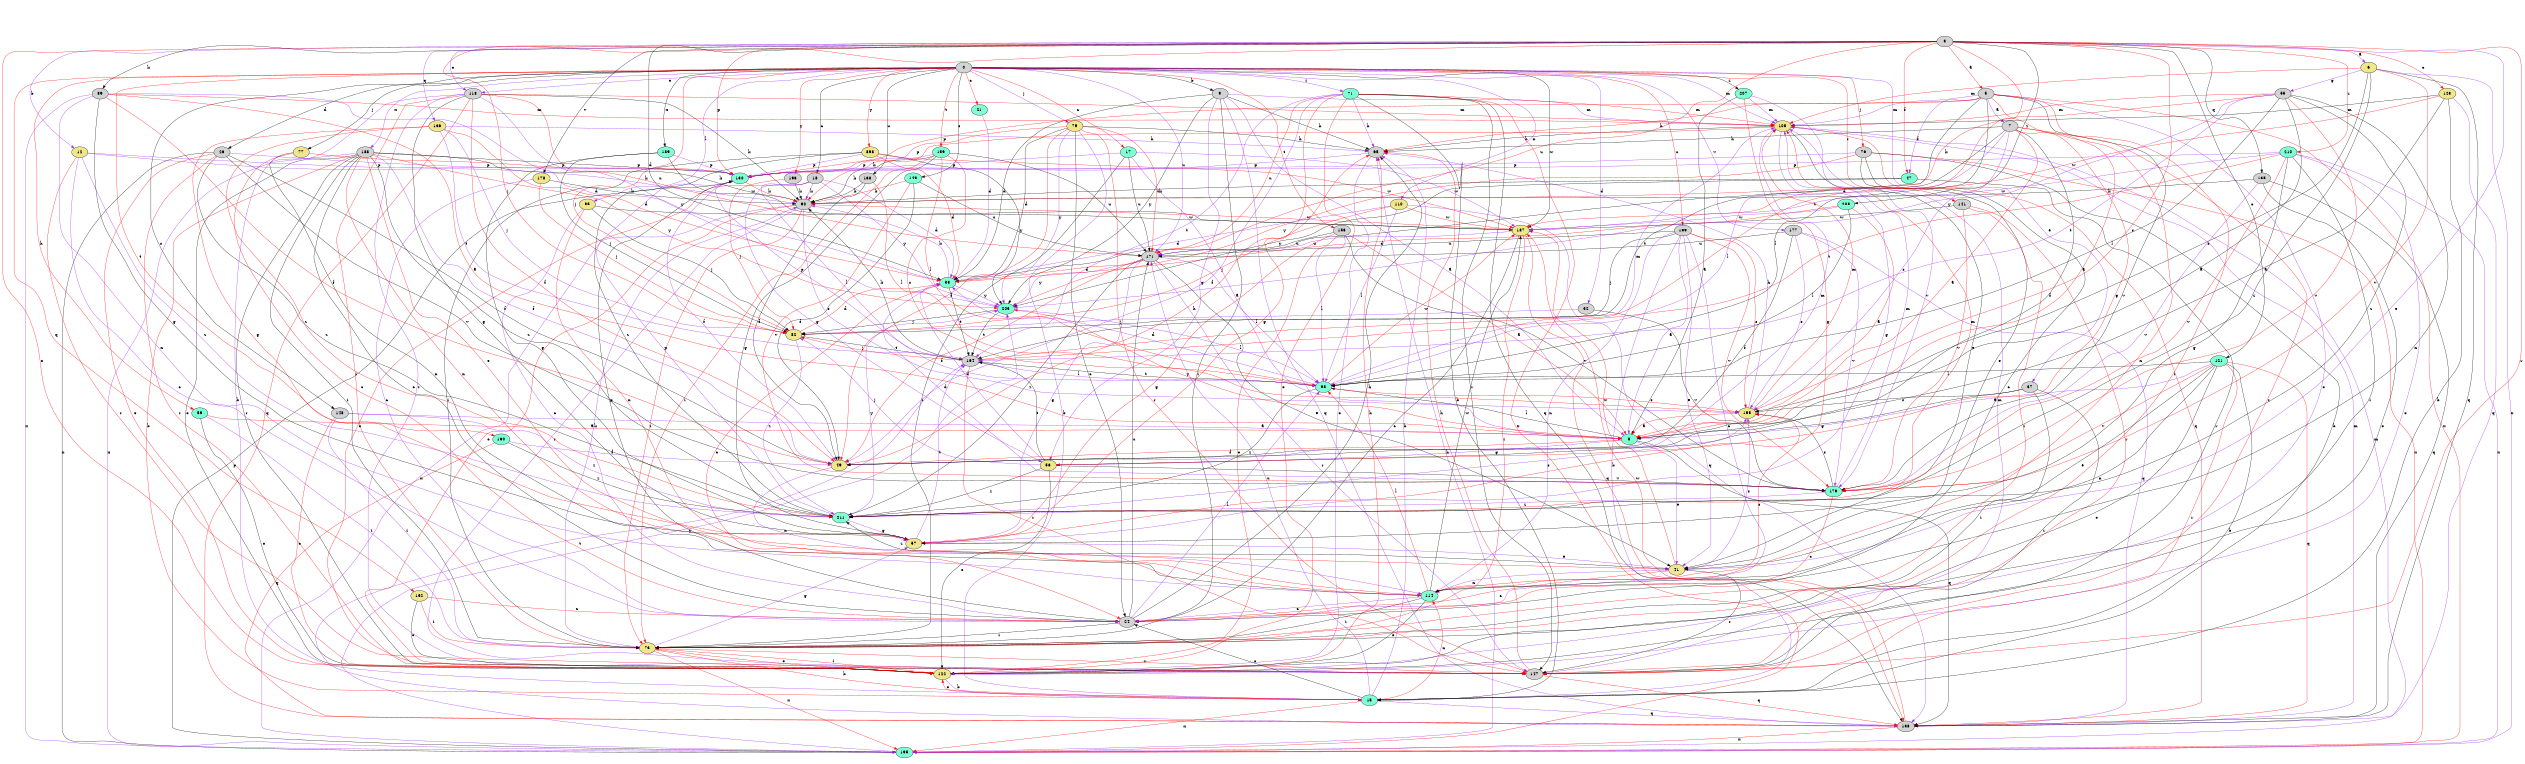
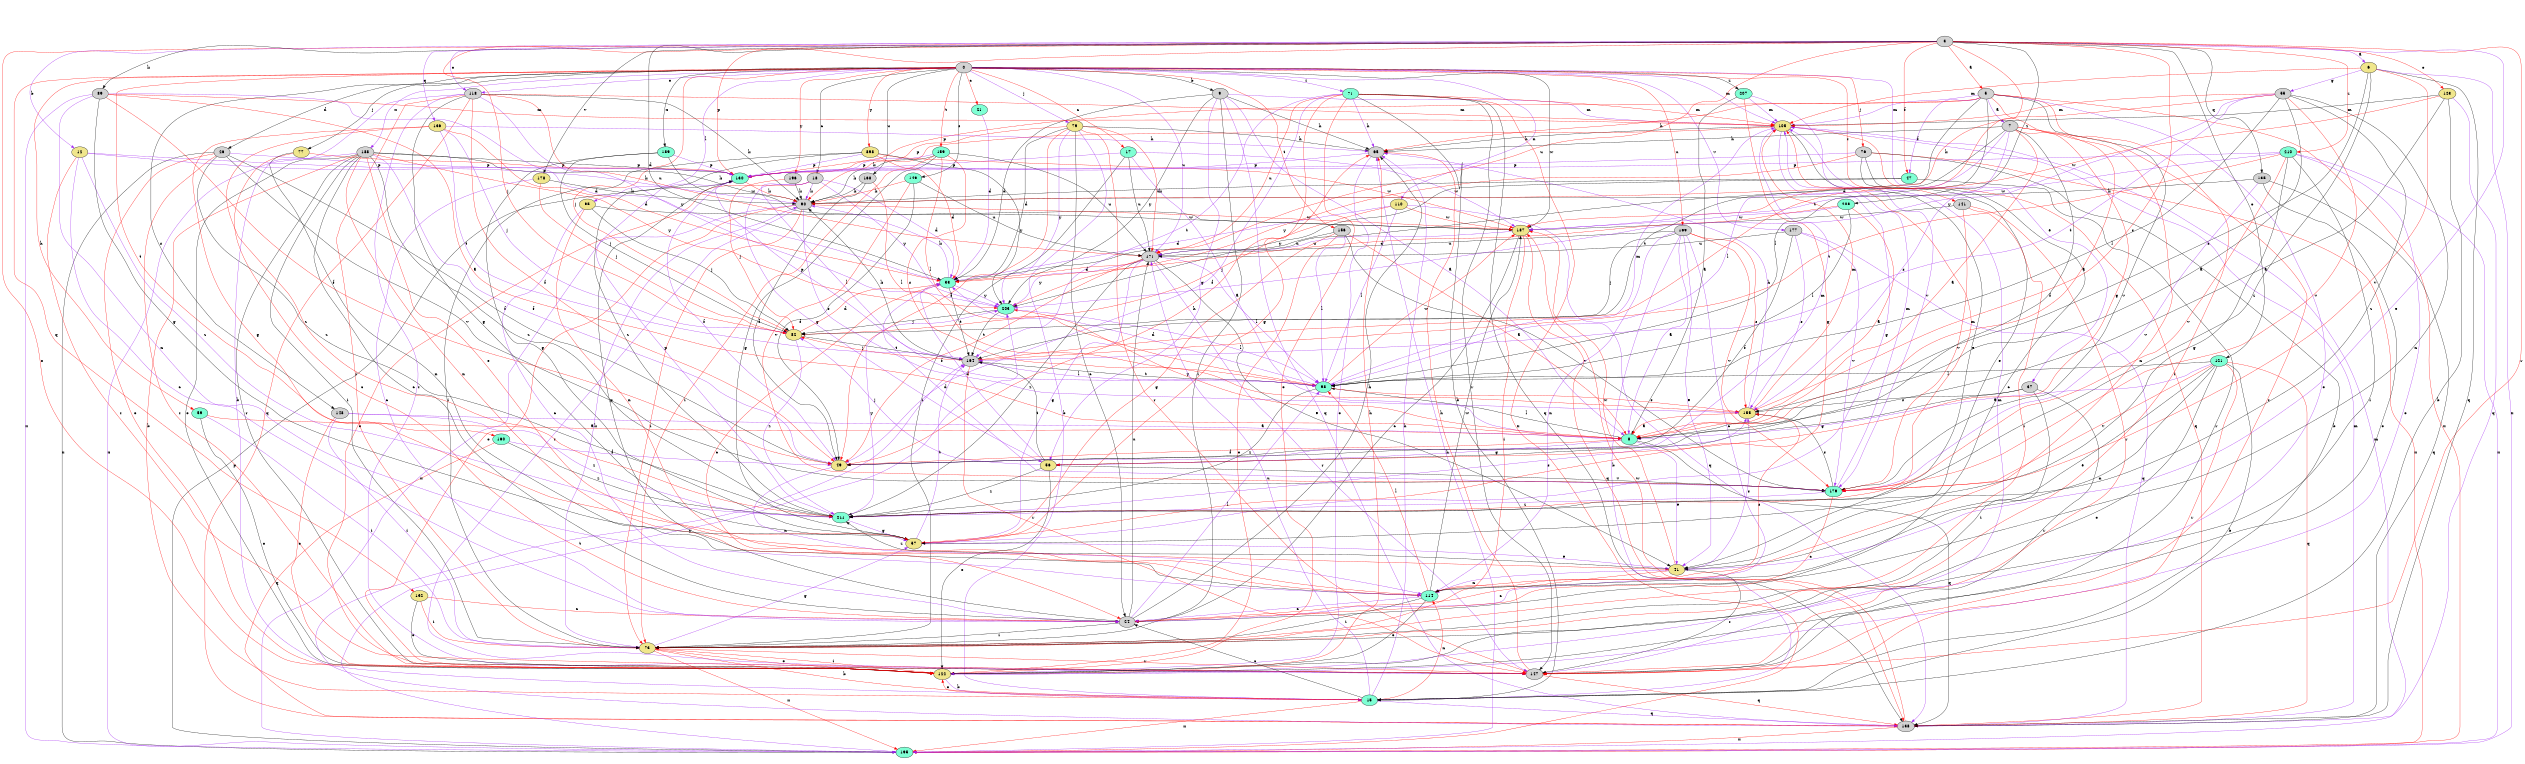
node "32": removed
